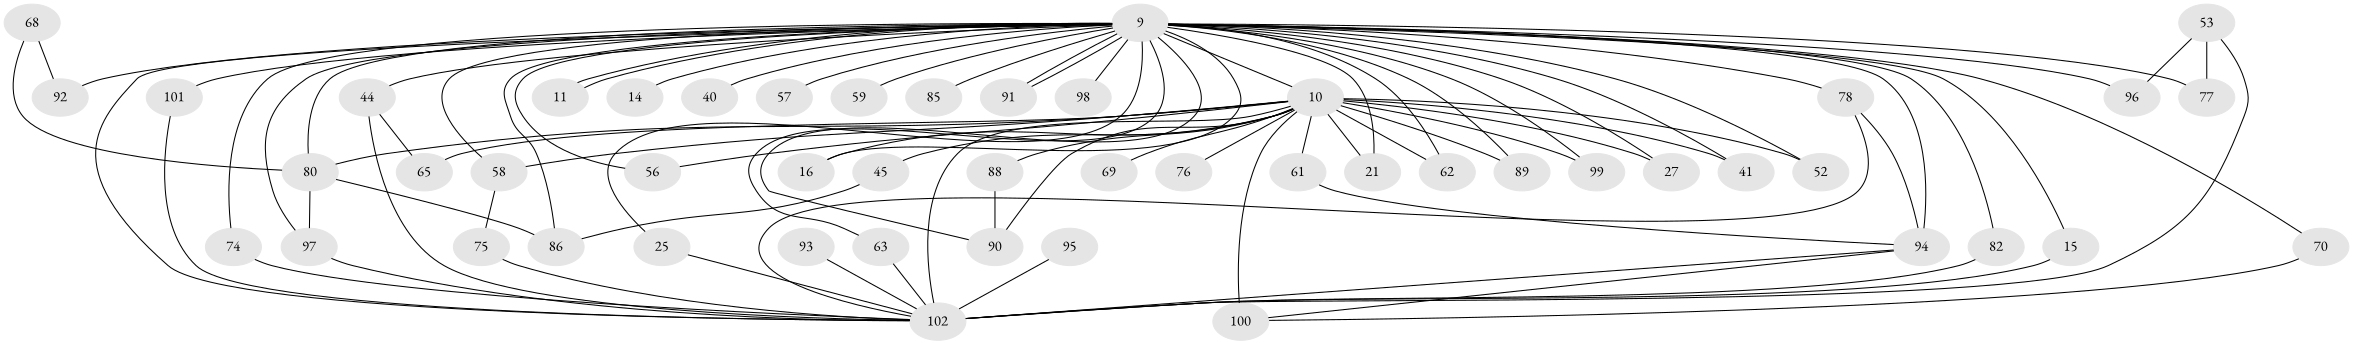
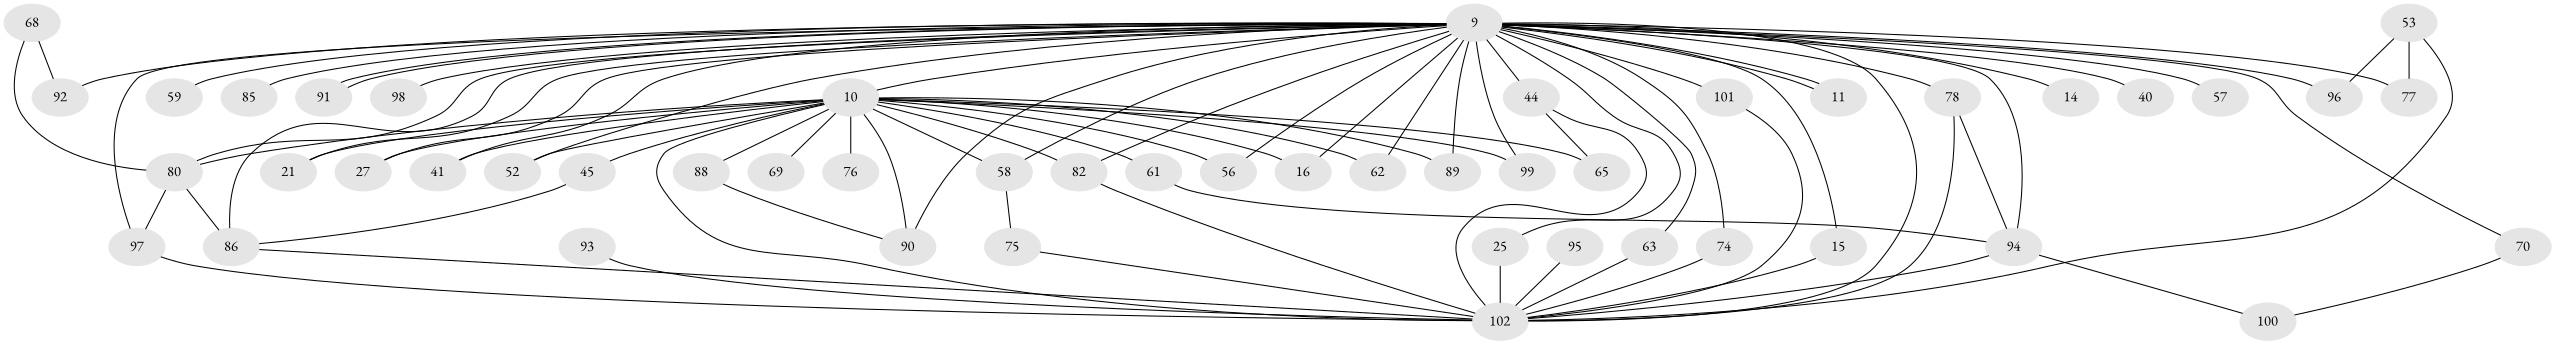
edge "10" -- "100": now "10" -- "82"
edge "86" -- "102": added
